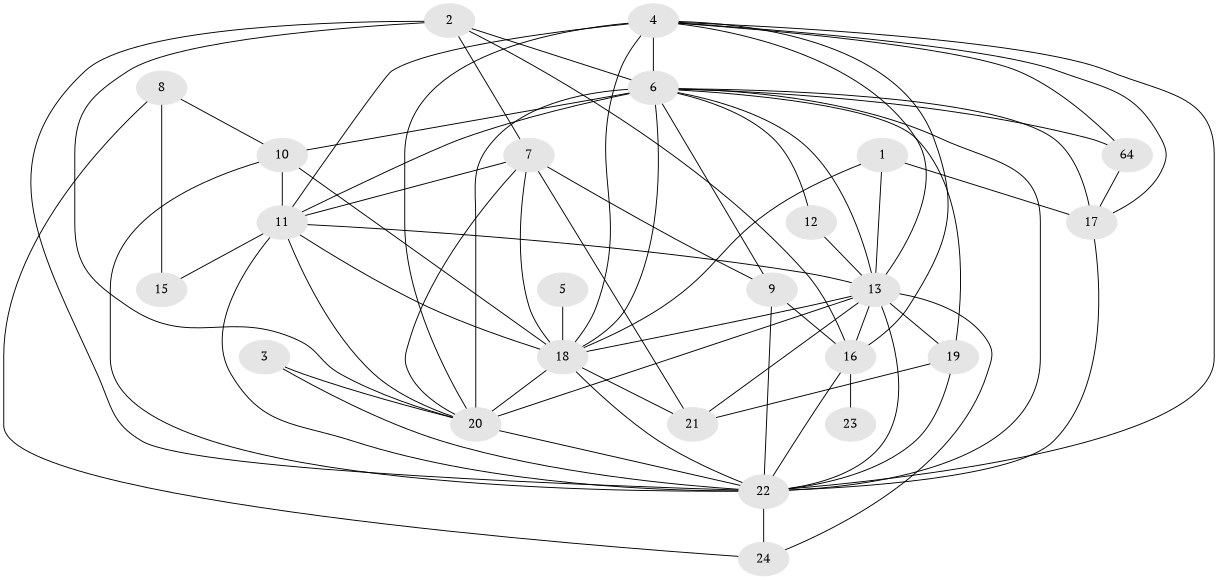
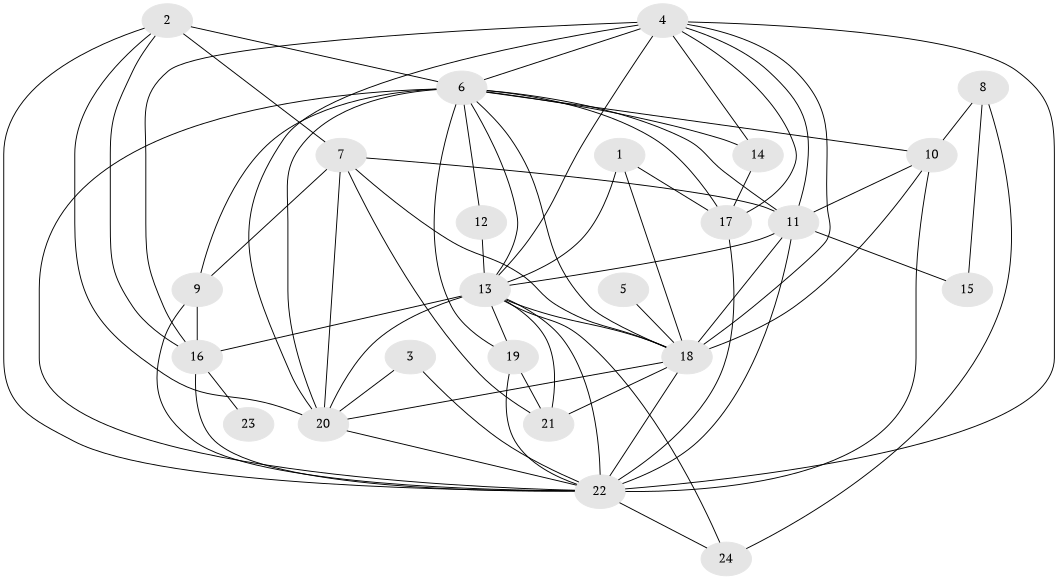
node "64": label "64" -> "14"
edge "11" -- "20": removed
